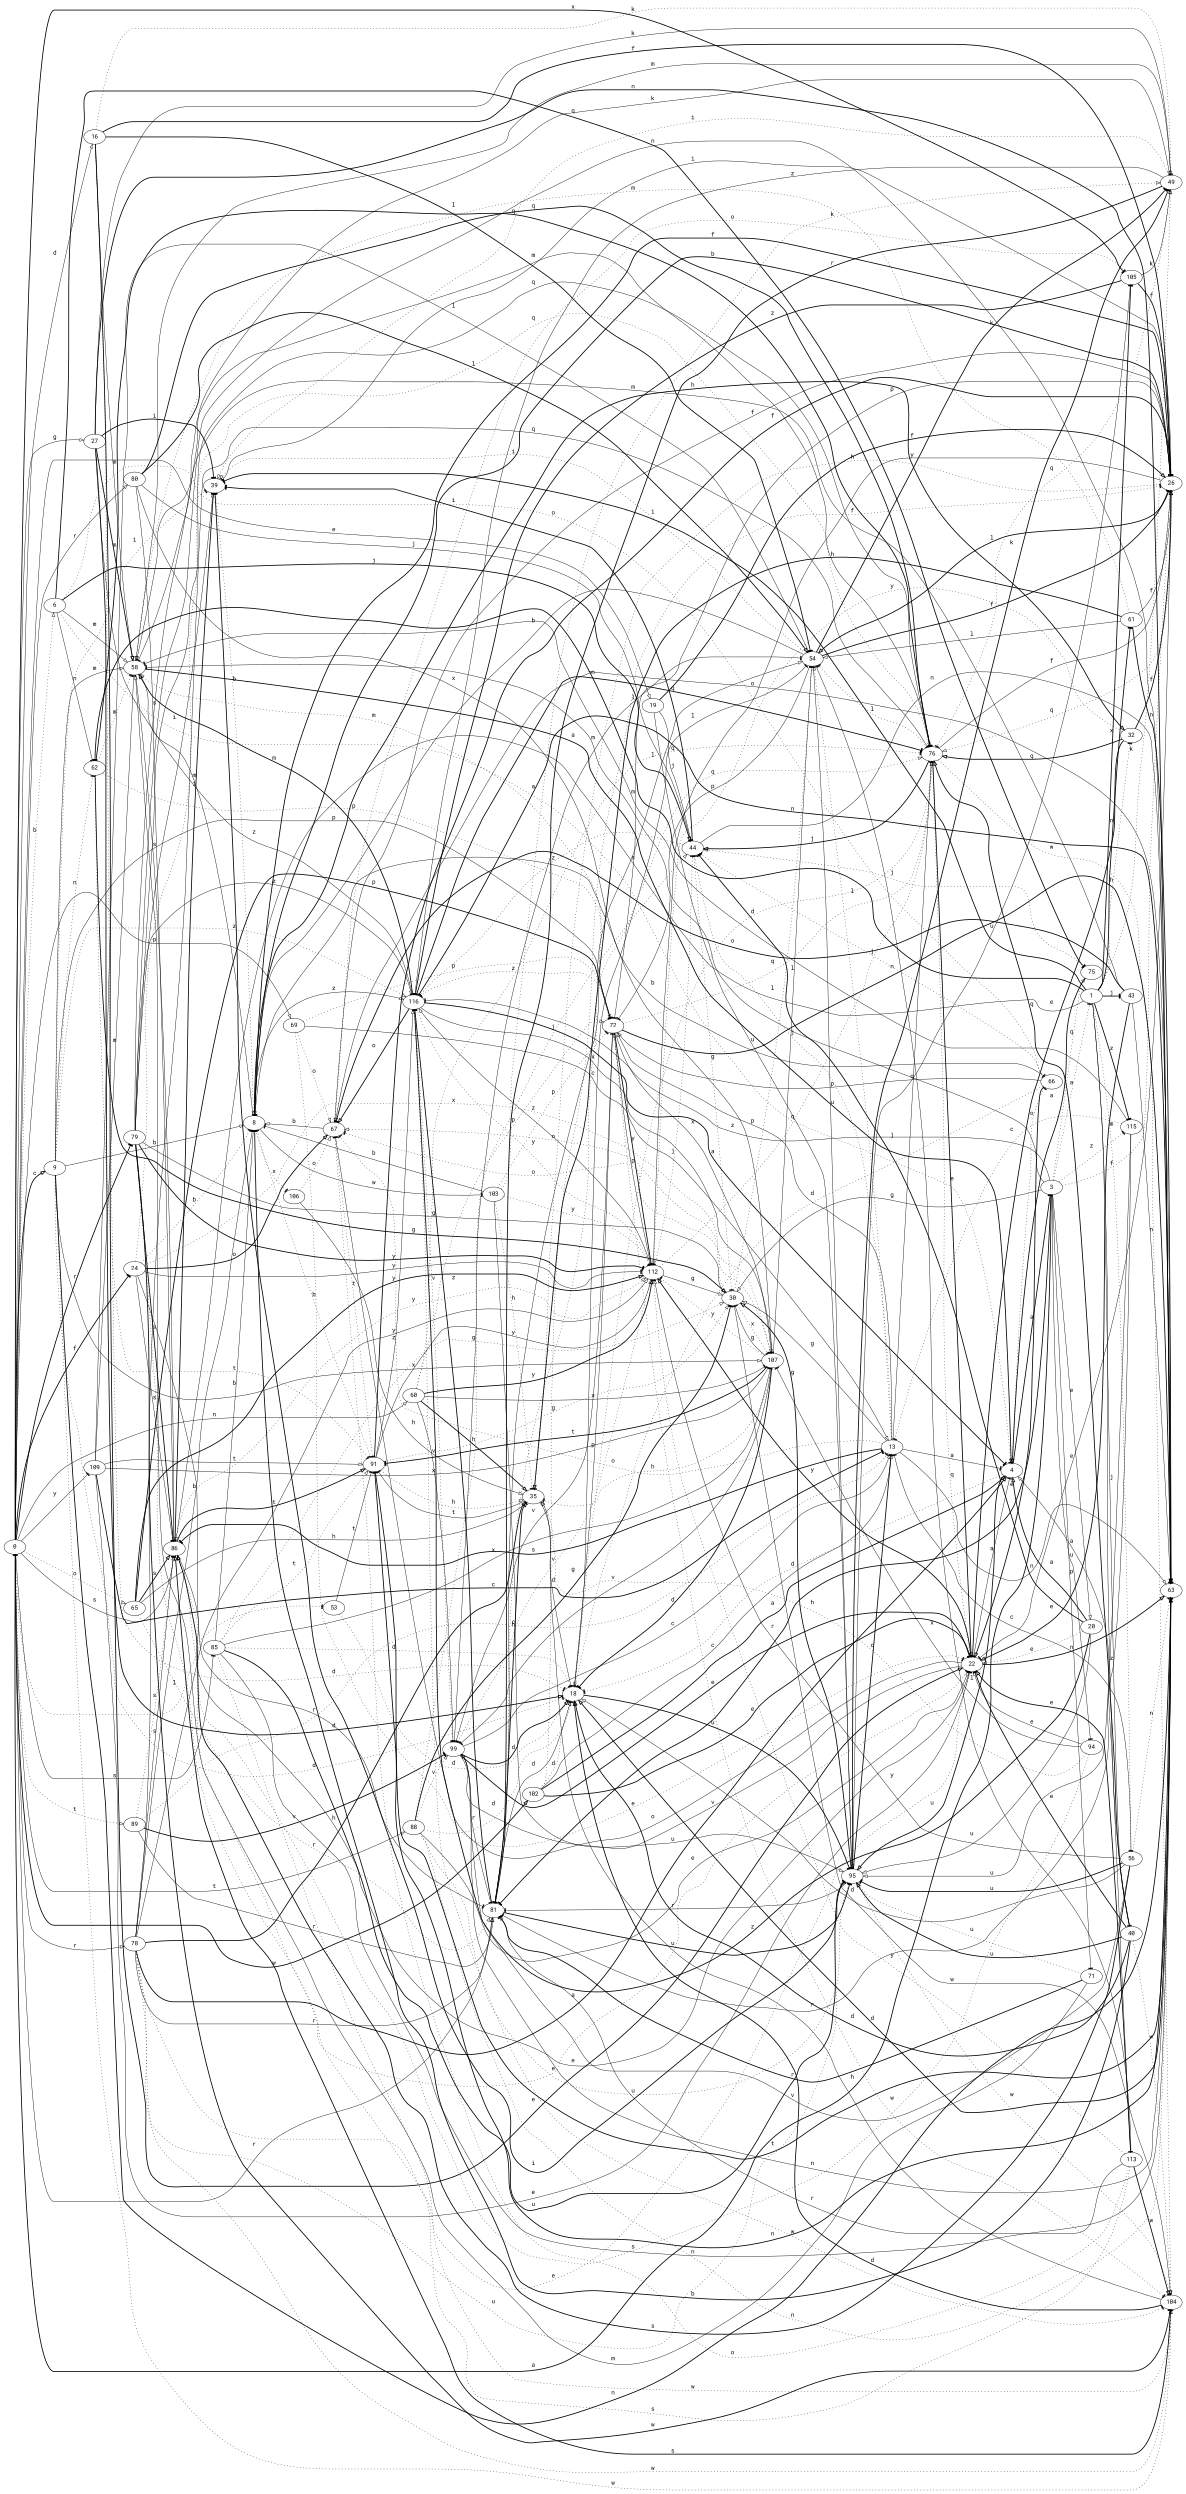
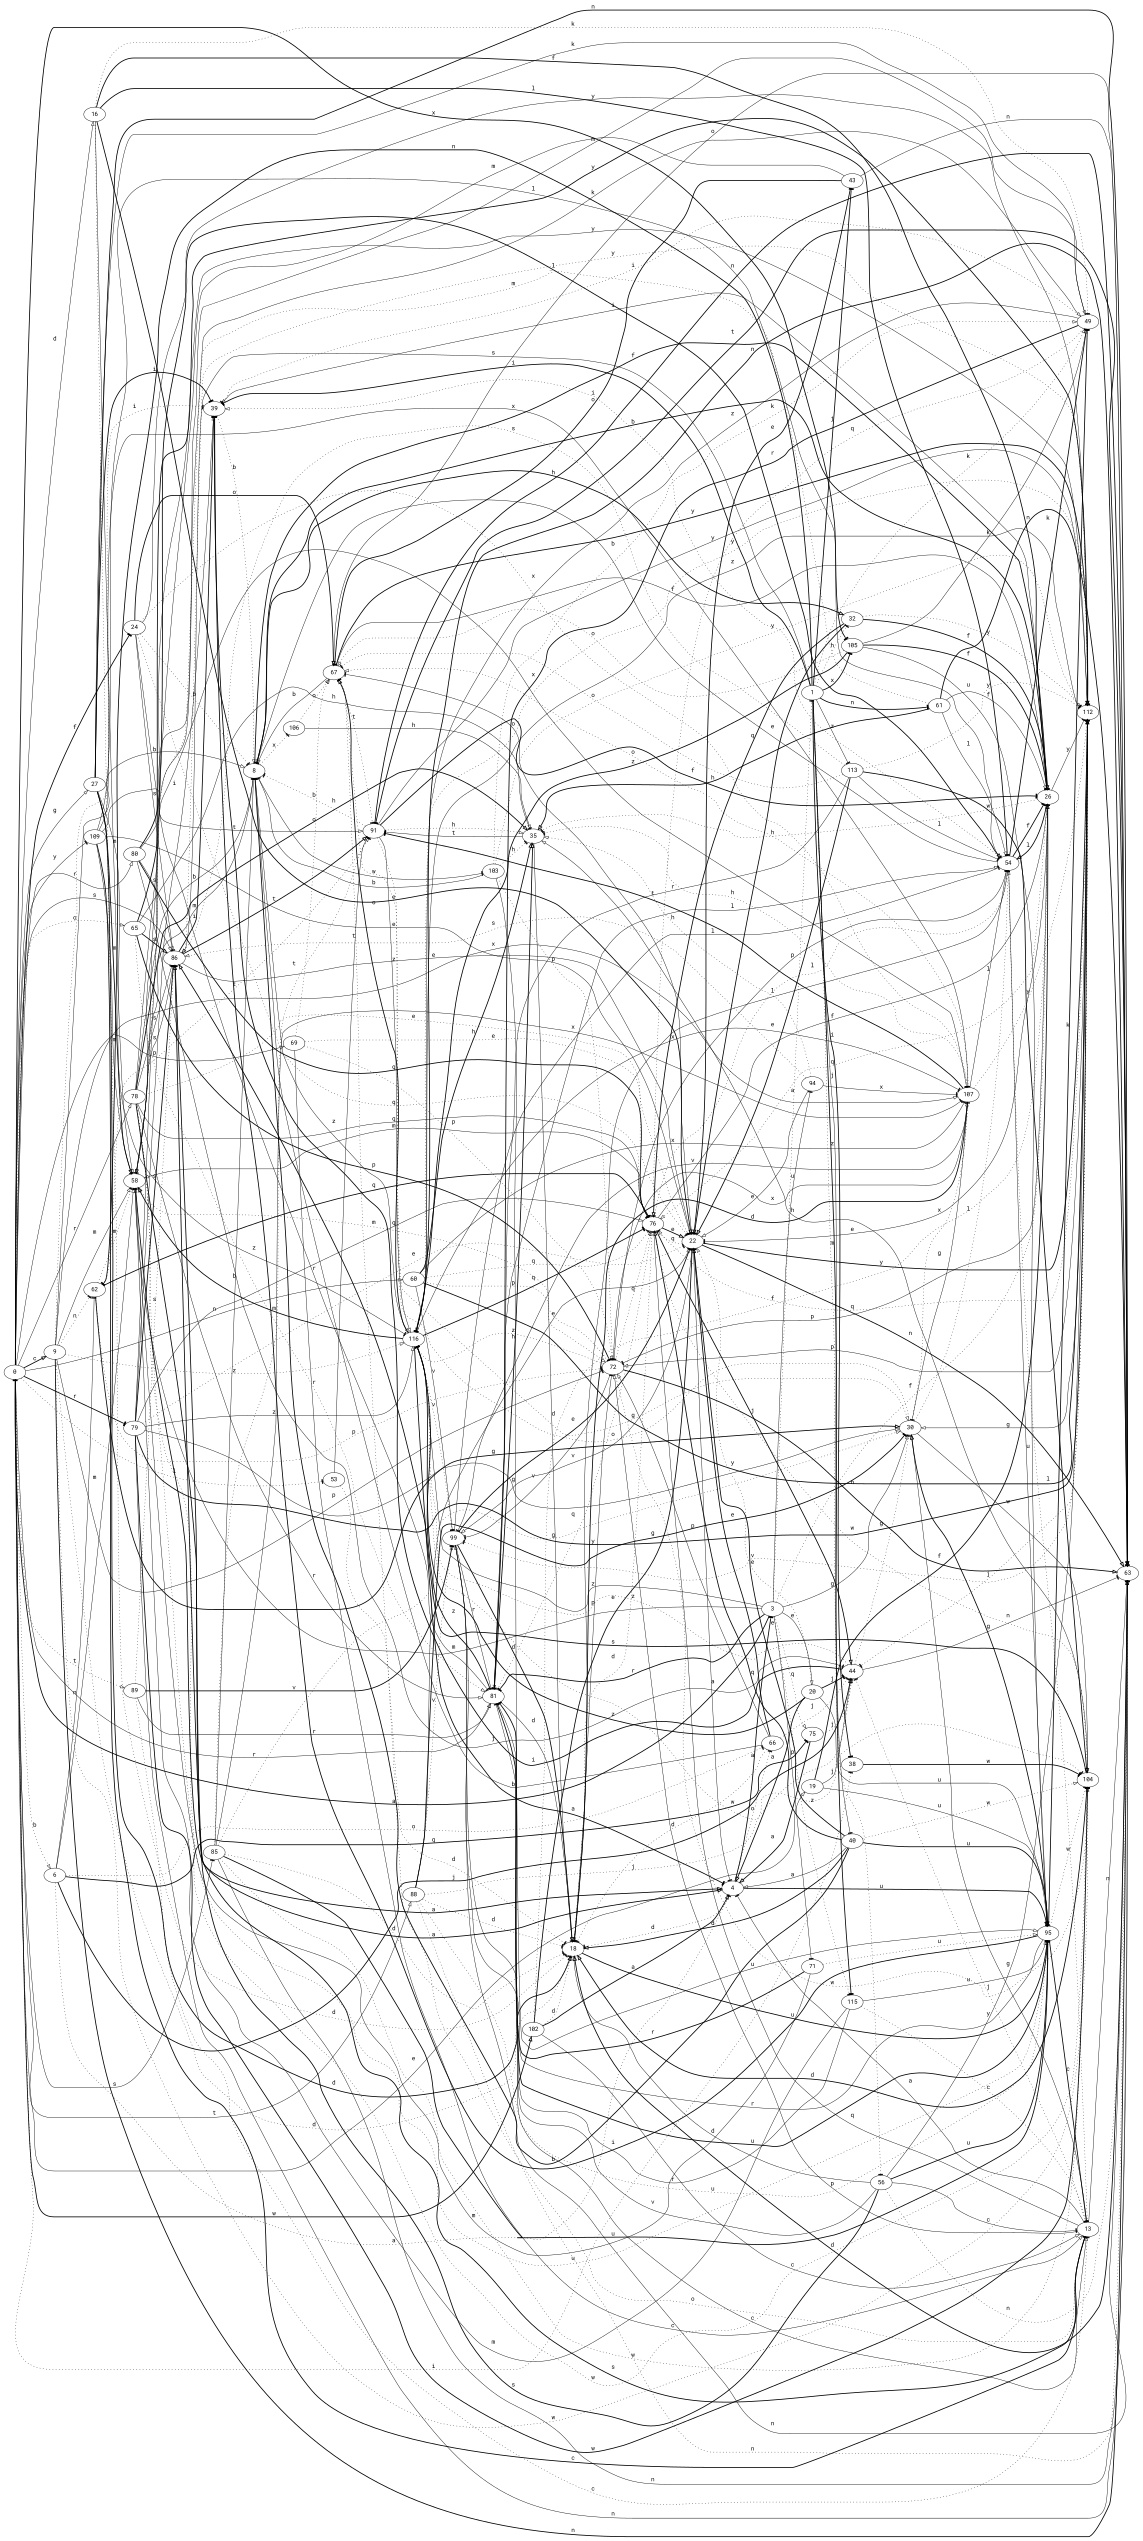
edge "72" -> "112": now "67" -> "112"
node "38": added
